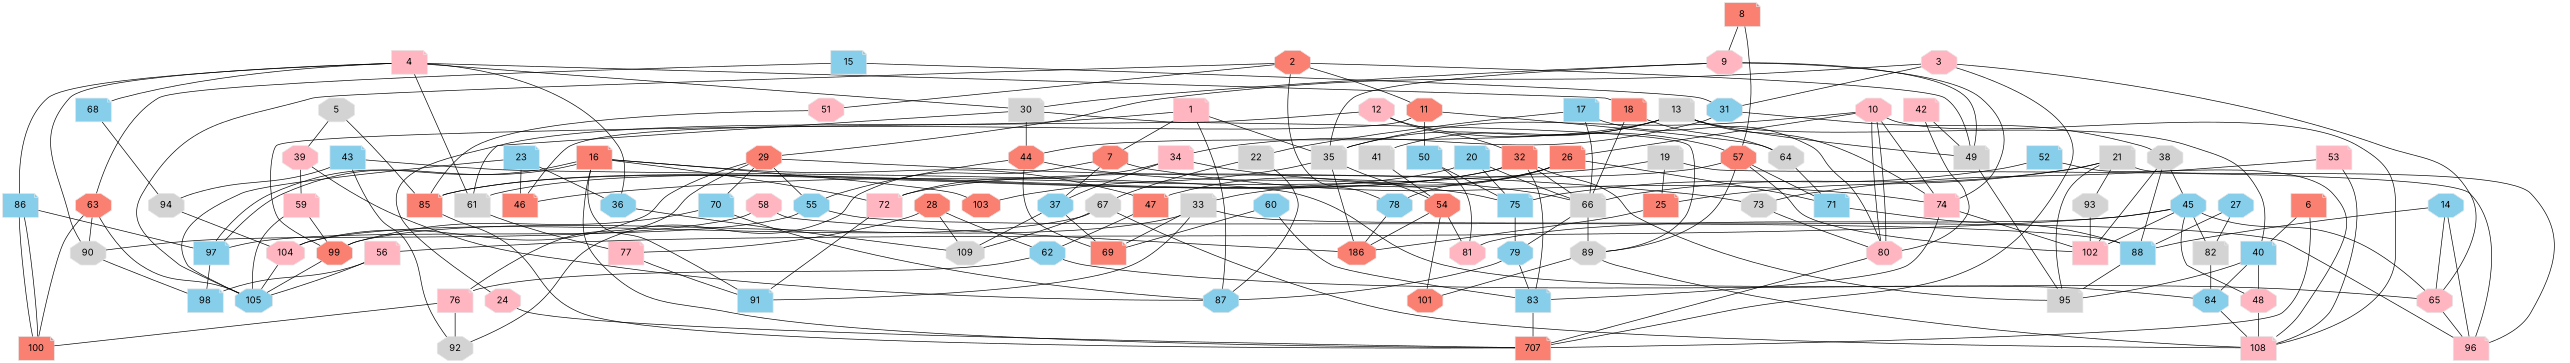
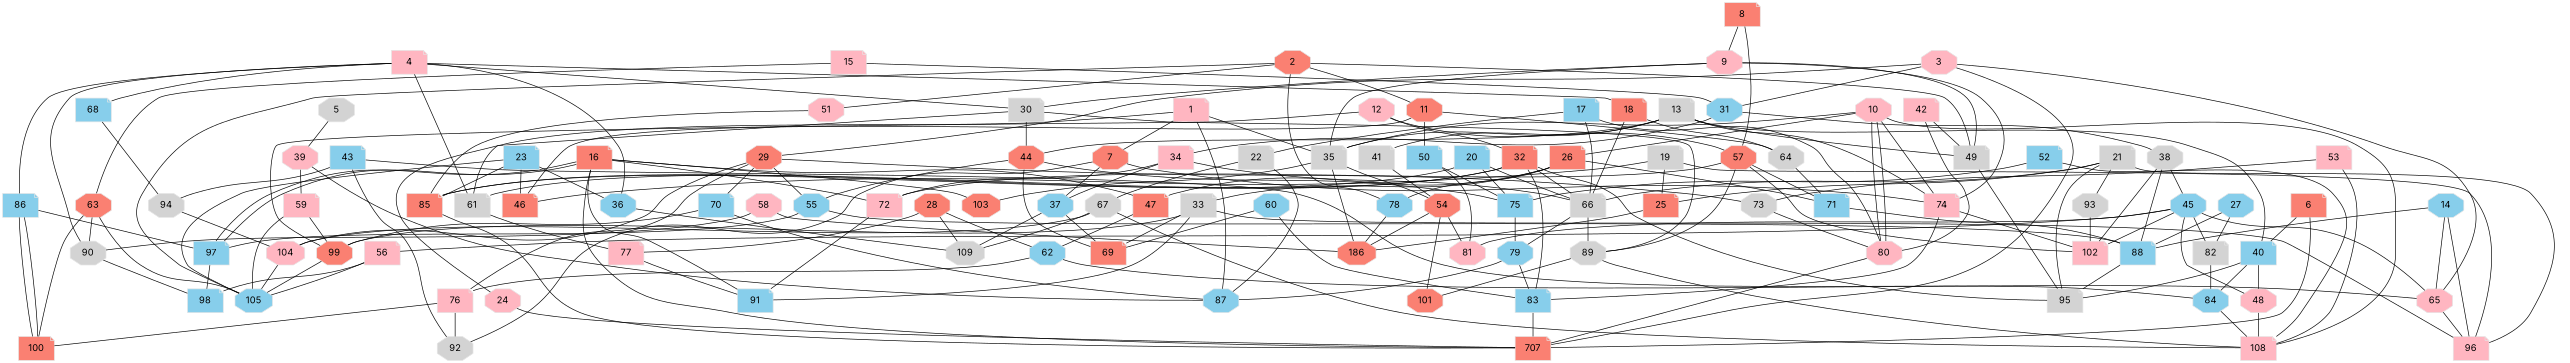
node "15": fillcolor skyblue -> lightpink
edge "5" -- "85": now "23" -- "85"
